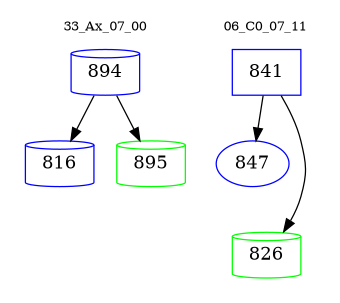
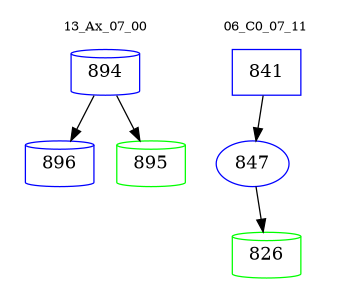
cluster "33_Ax_07_00": label "33_Ax_07_00" -> "13_Ax_07_00"
edge "841" -> "826": now "847" -> "826"
node "816": label "816" -> "896"
